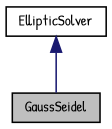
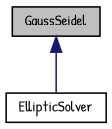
edge "GaussSeidel" -> "EllipticSolver": reversed
